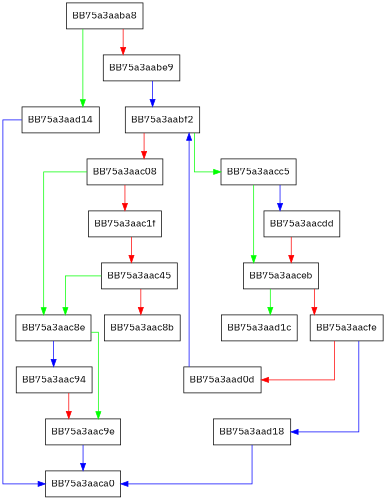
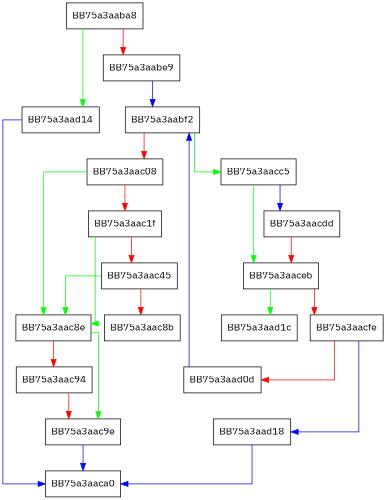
edge "BB75a3aac1f" -> "BB75a3aac8e": added
edge "BB75a3aac8e" -> "BB75a3aac94": color blue -> red
